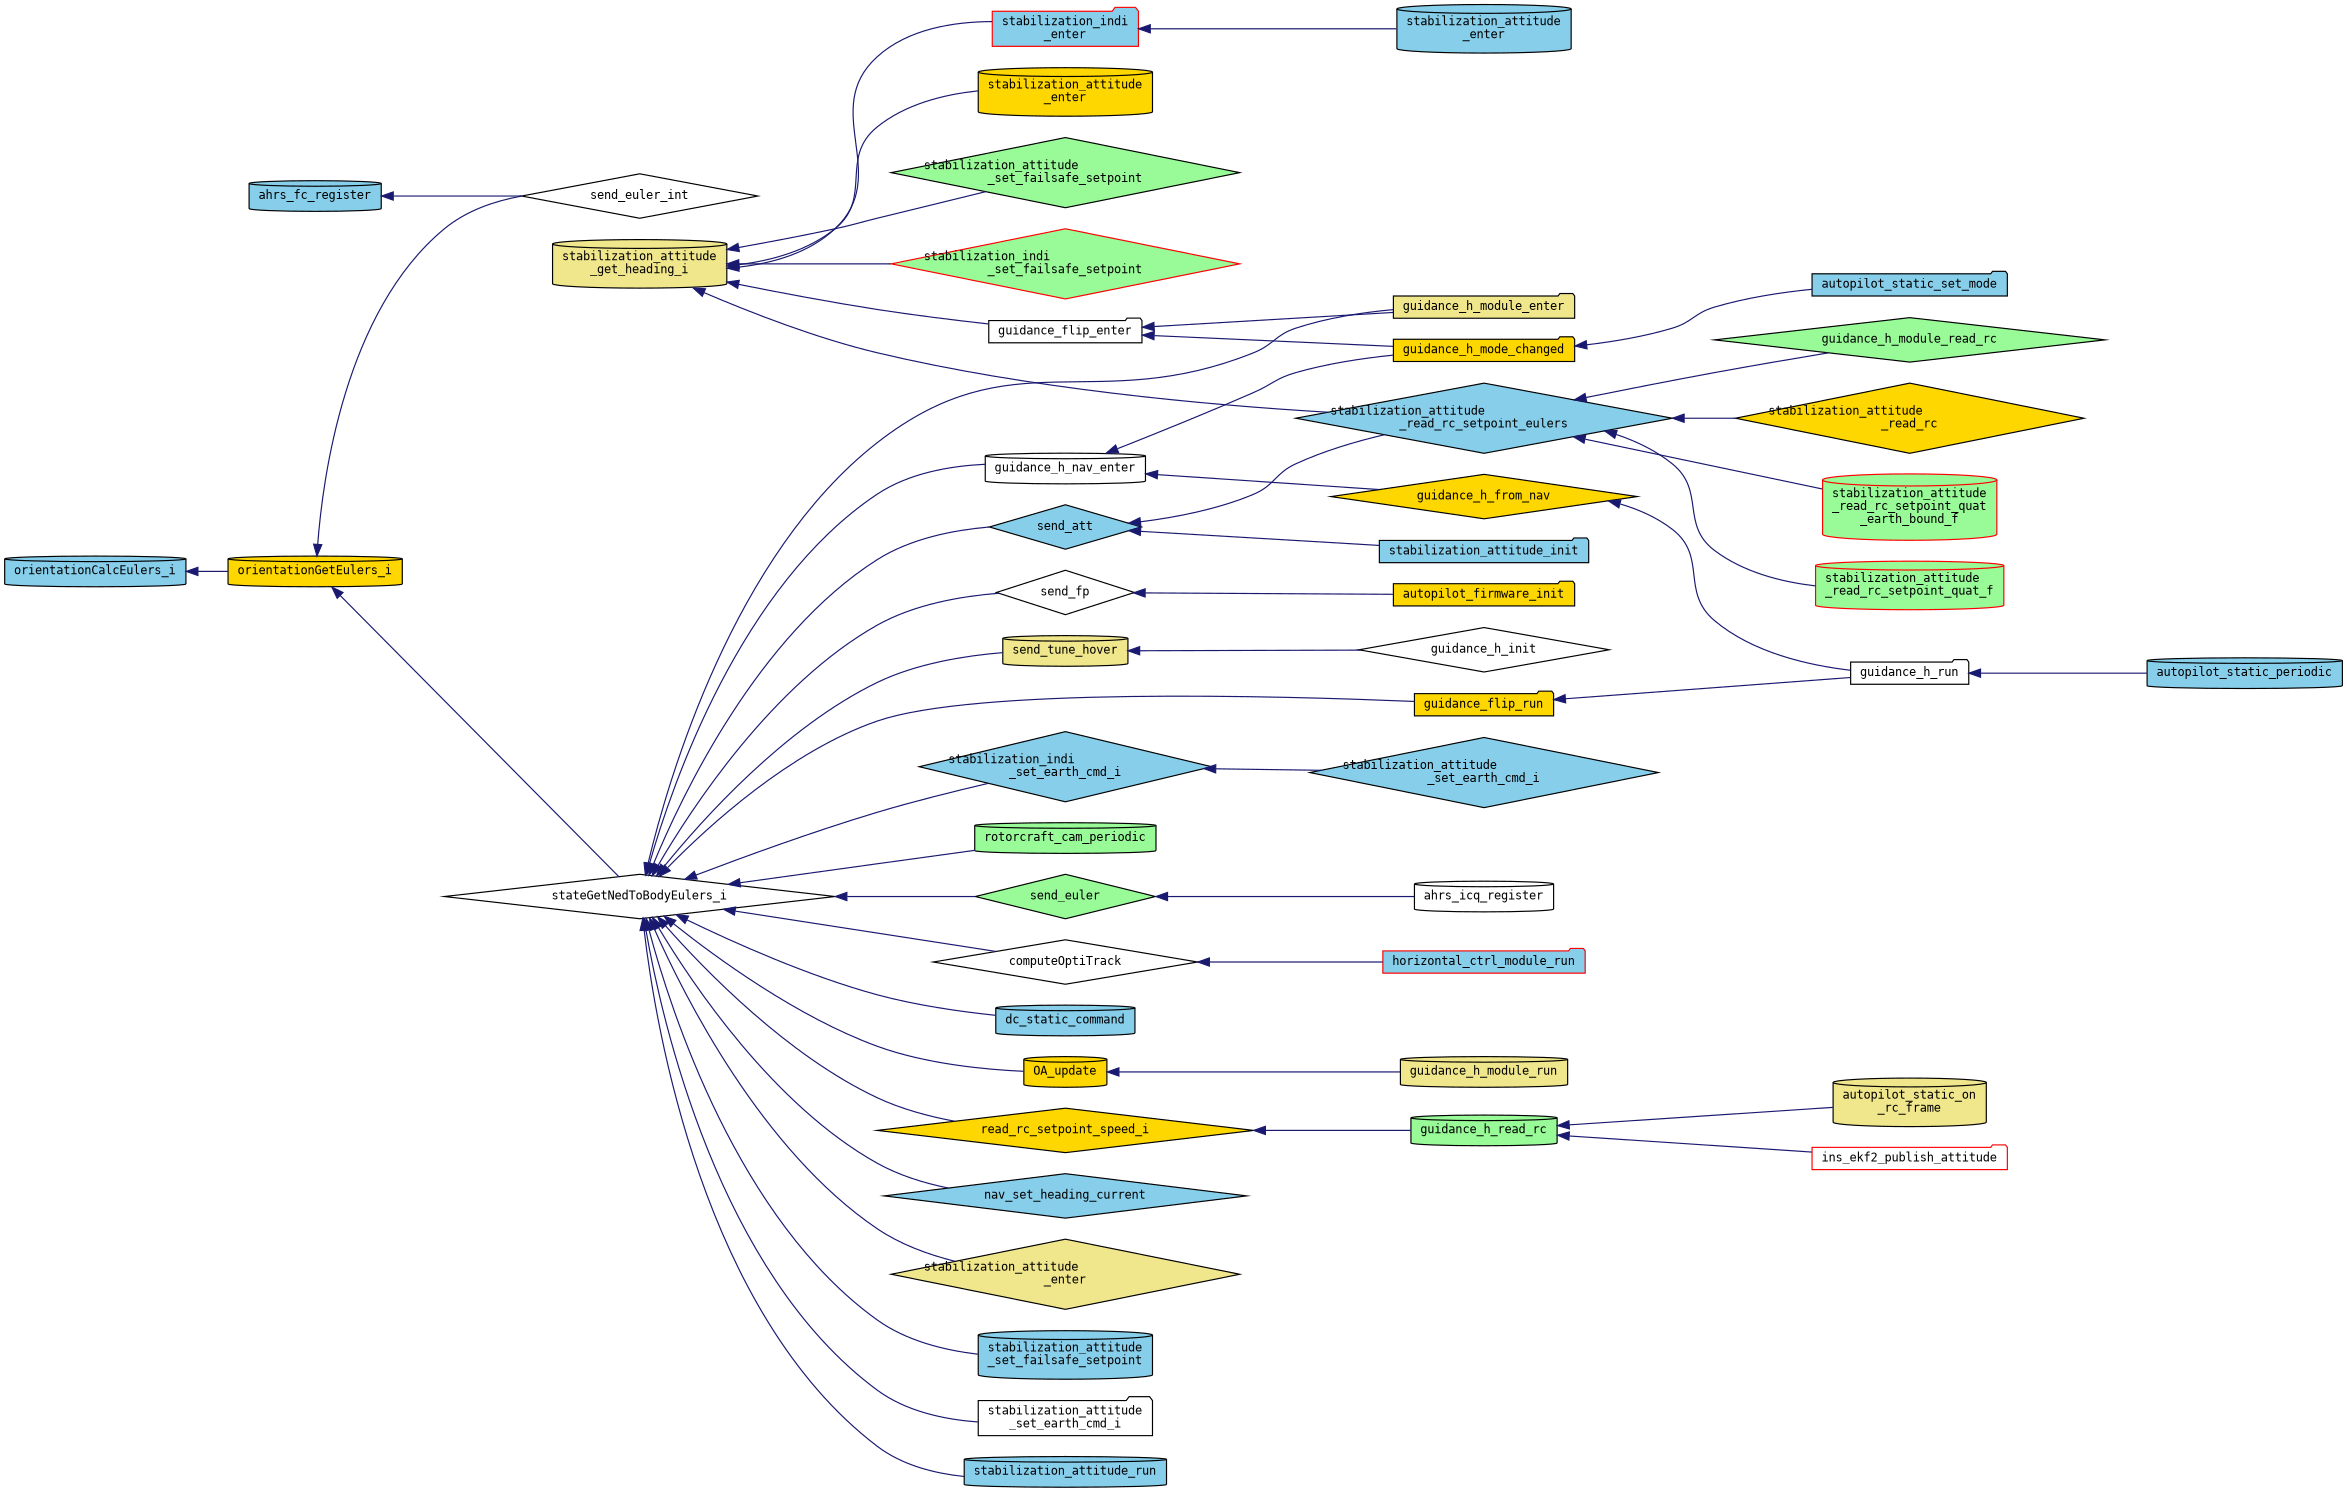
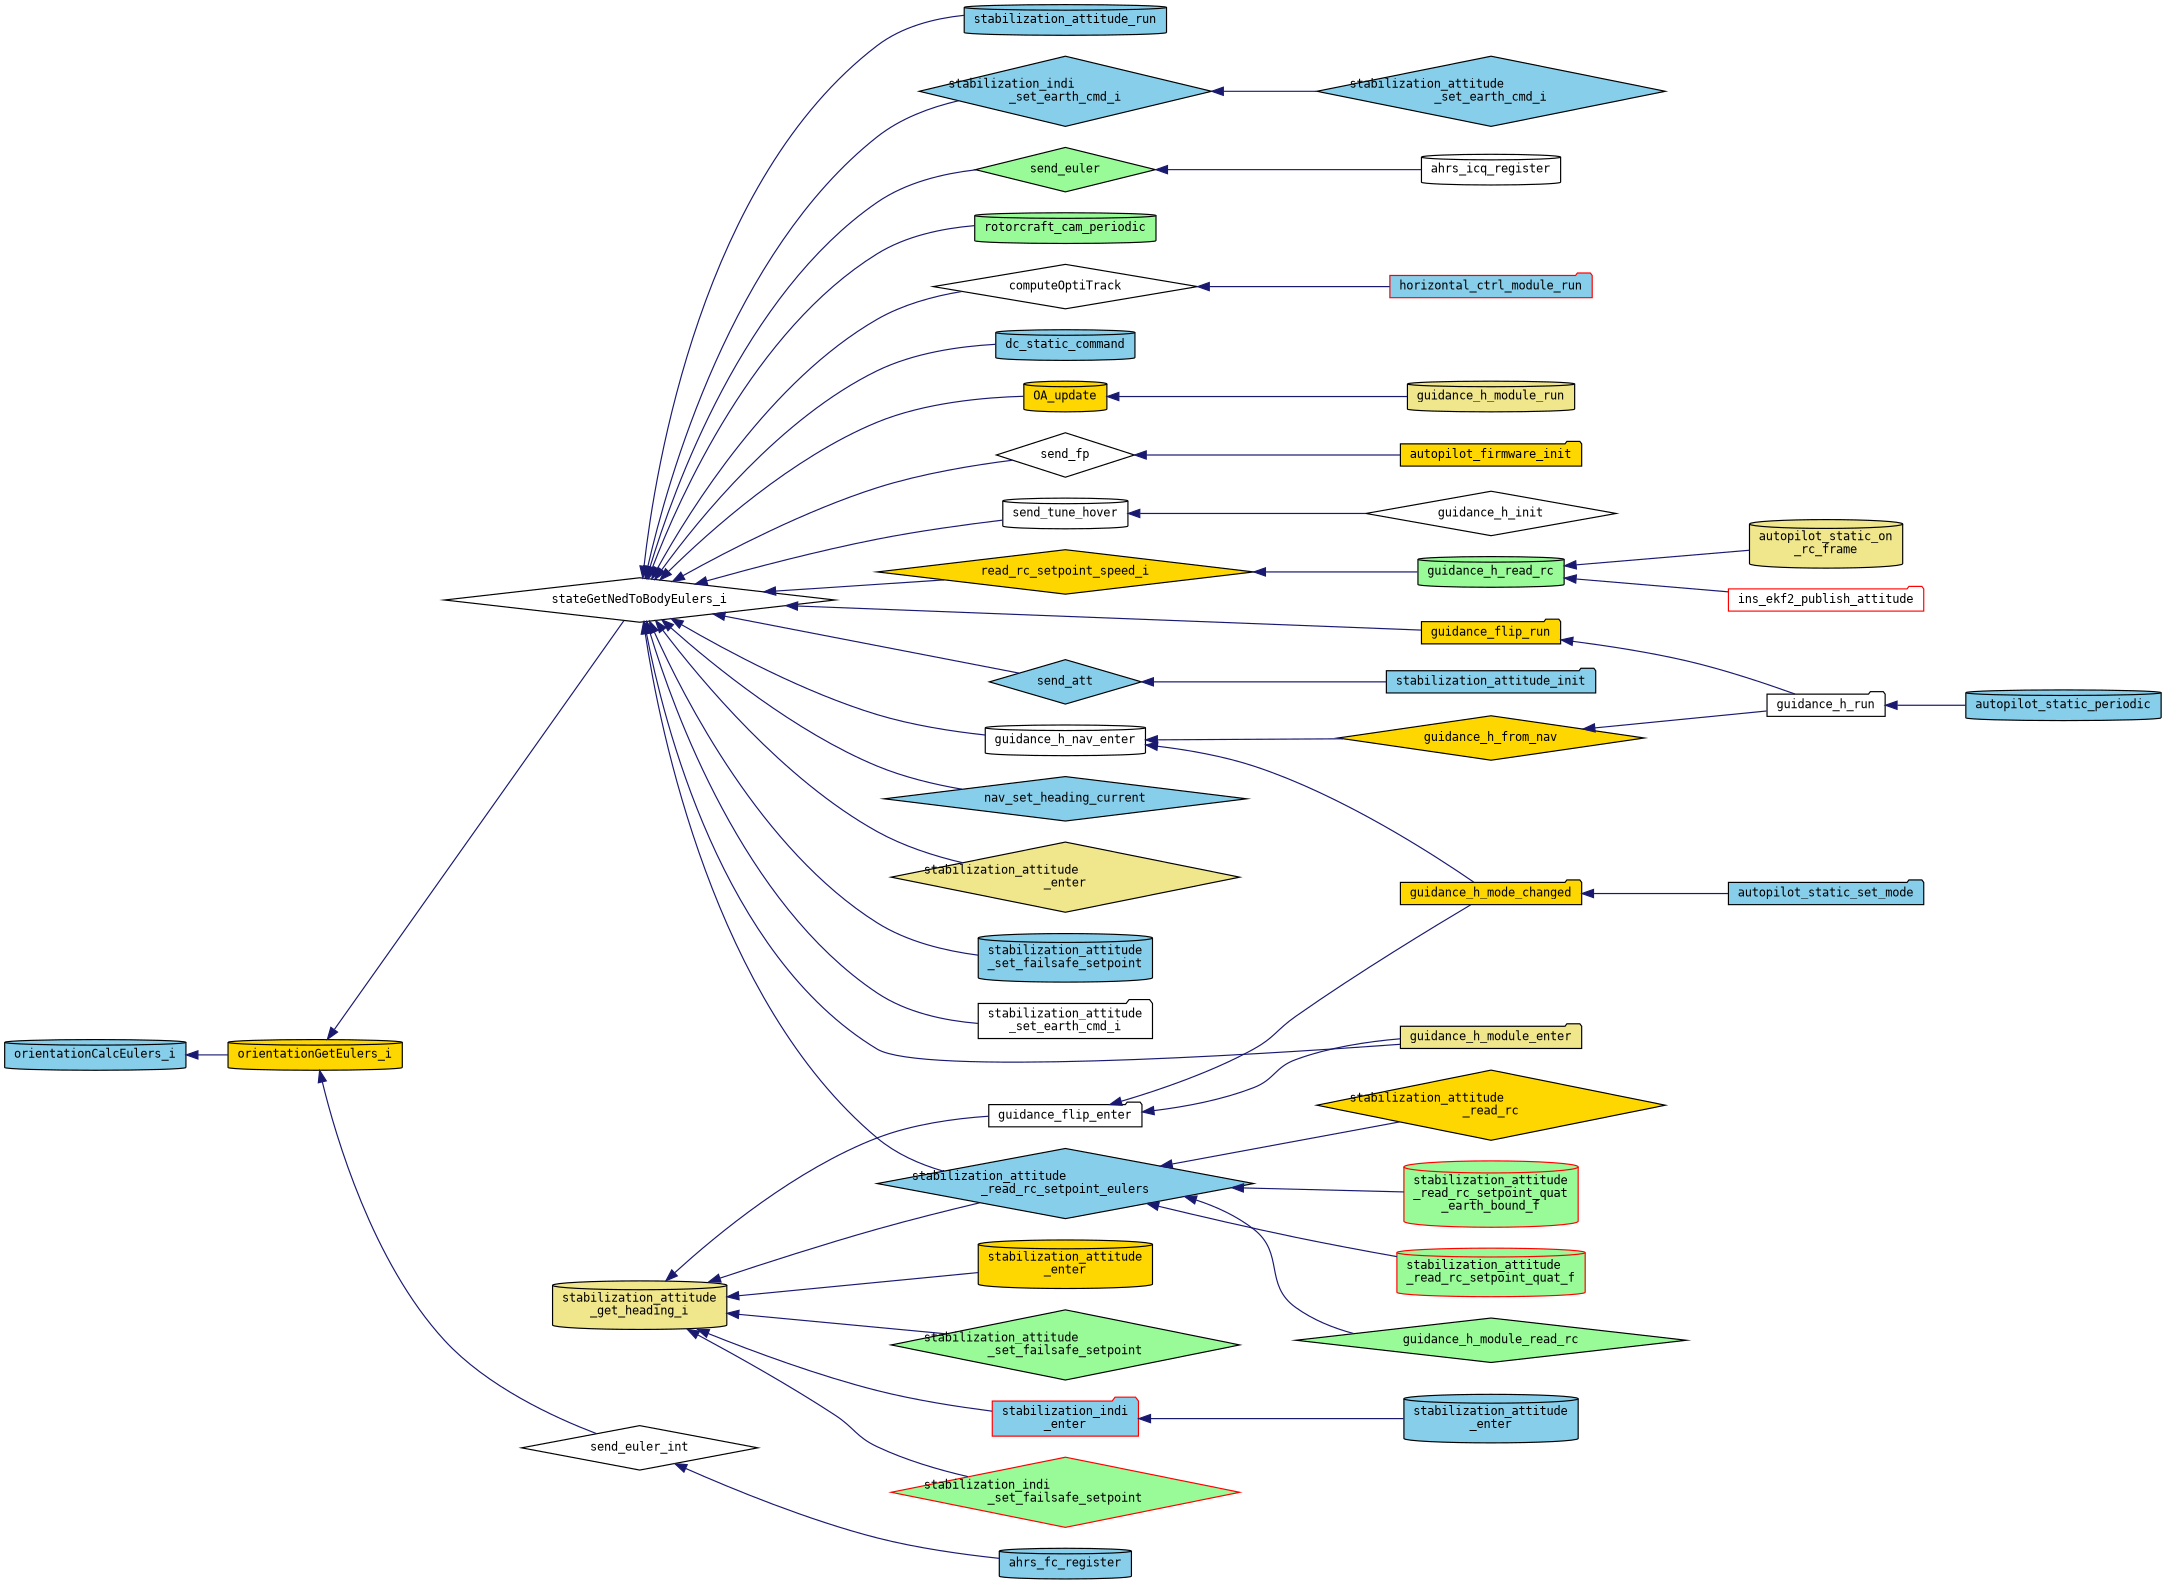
edge "send_euler_int" -> "ahrs_fc_register": reversed
edge "stabilization_attitude _read_rc_setpoint_eulers" -> "send_att": now "stabilization_attitude _read_rc_setpoint_eulers" -> "stateGetNedToBodyEulers_i"
node "send_tune_hover": fillcolor khaki -> white
